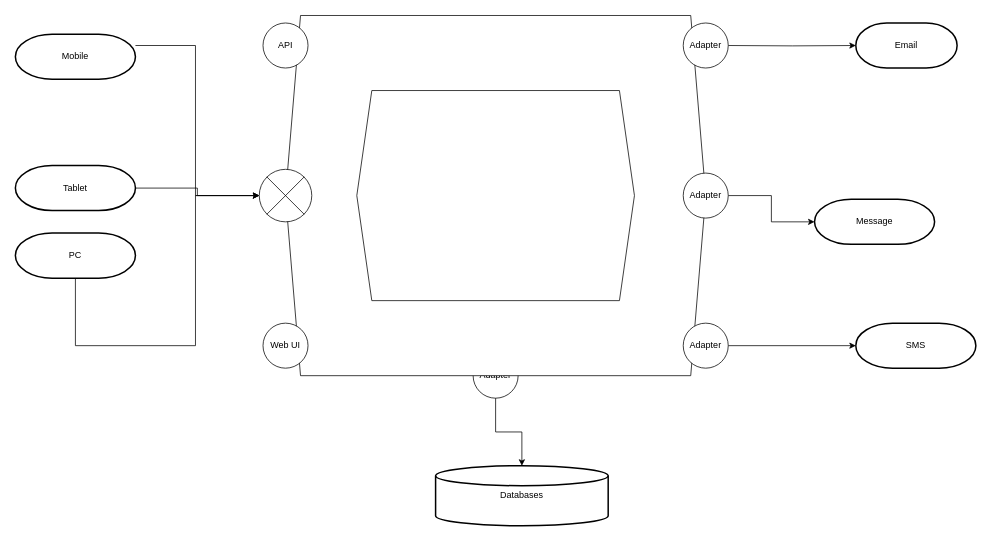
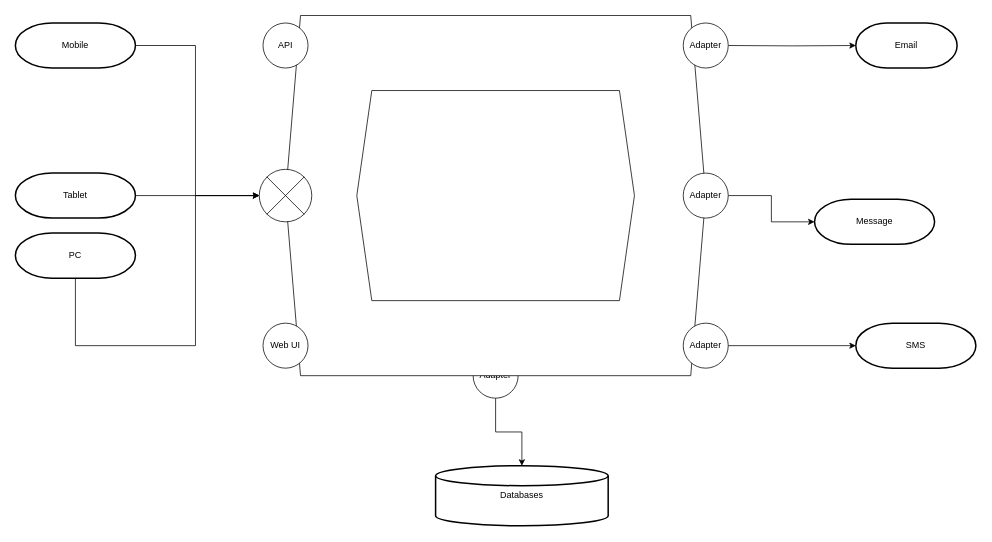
node "Mobile": moved (75, 57) -> (75, 45)
node "Tablet": moved (75, 188) -> (75, 195)
